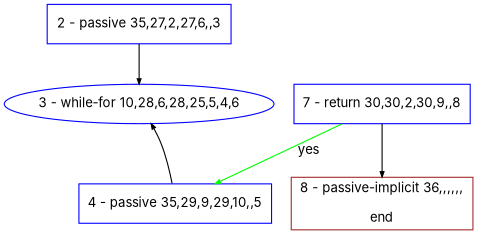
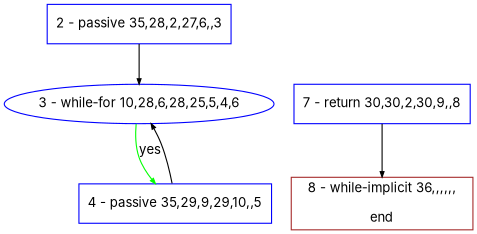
node "2 - passive 35,27,2,27,6,,3": label "2 - passive 35,27,2,27,6,,3" -> "2 - passive 35,28,2,27,6,,3"
edge "7 - return 30,30,2,30,9,,8" -> "4 - passive 35,29,9,29,10,,5": now "3 - while-for 10,28,6,28,25,5,4,6" -> "4 - passive 35,29,9,29,10,,5"
node "8 - passive-implicit 36,,,,,, end": label "8 - passive-implicit 36,,,,,, end" -> "8 - while-implicit 36,,,,,, end"
